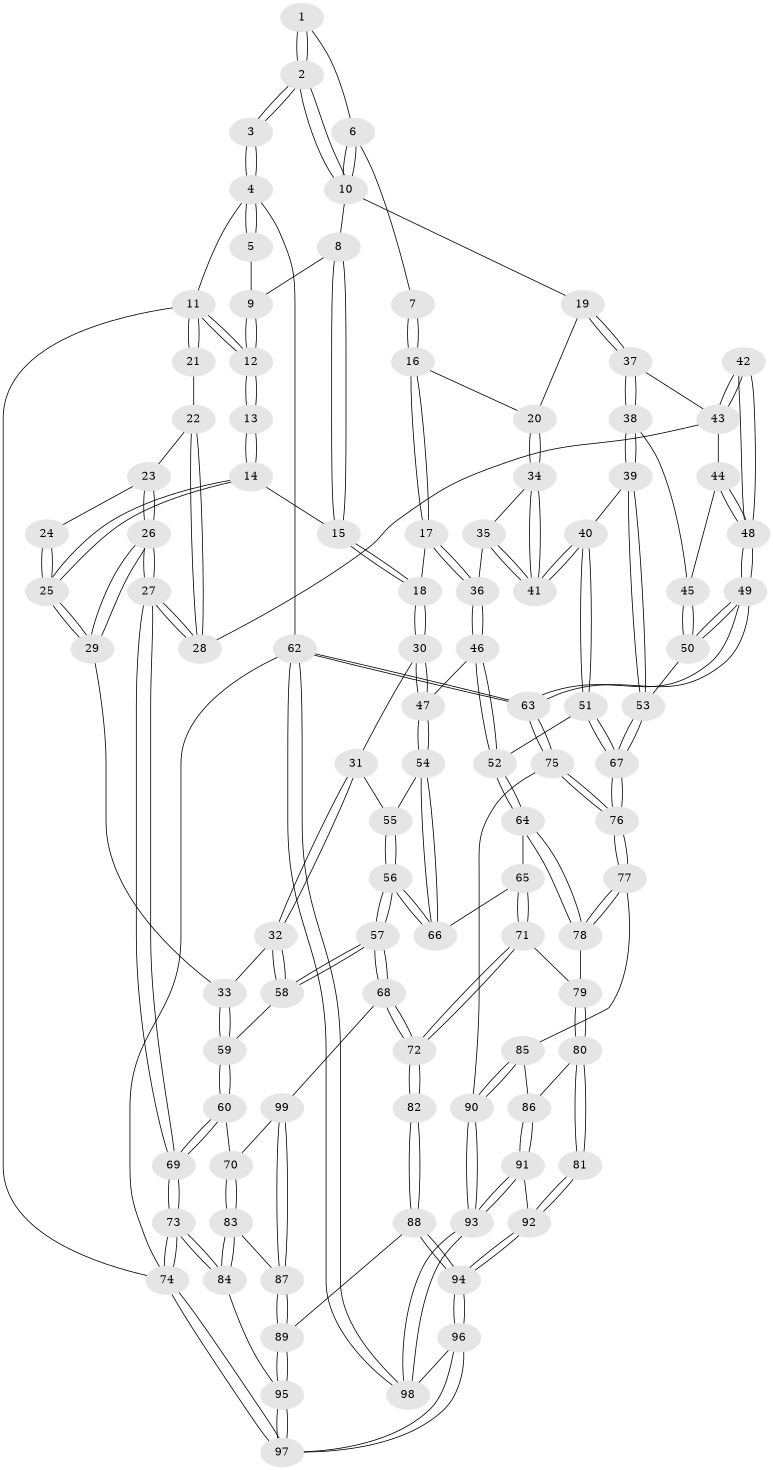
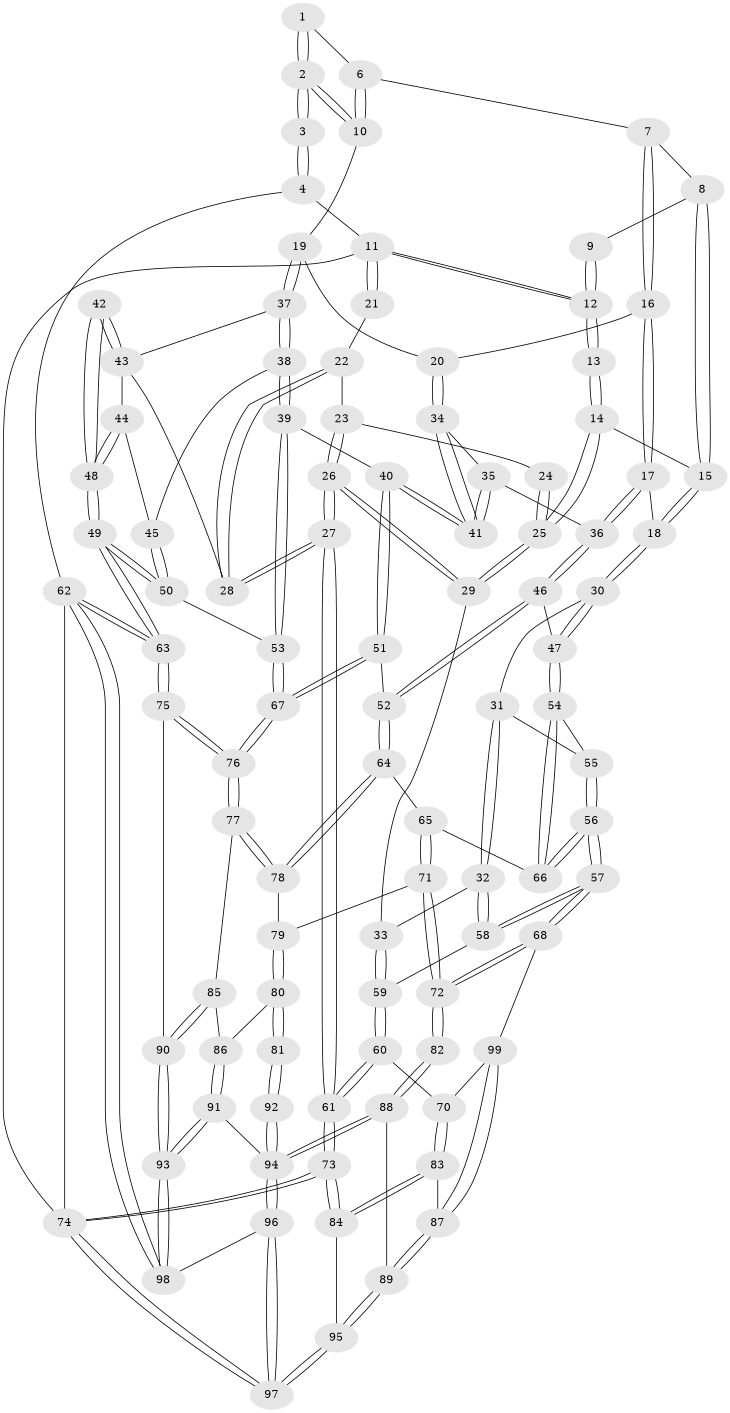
edge "10" -- "8": now "7" -- "8"
node "5": removed
node "69": label "69" -> "61"
edge "91" -- "92": now "91" -- "94"
